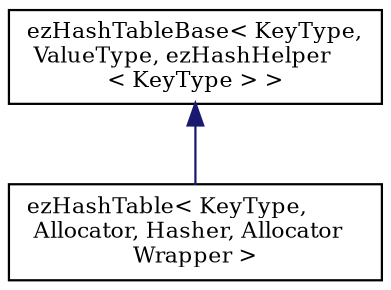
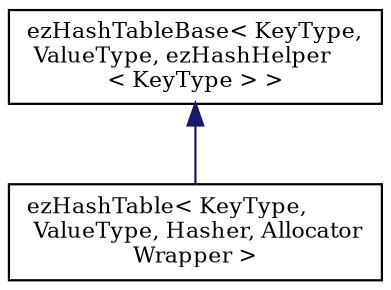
node "ezHashTable< KeyType, Allocator, Hasher, Allocator Wrapper >": label "ezHashTable< KeyType, Allocator, Hasher, Allocator Wrapper >" -> "ezHashTable< KeyType, ValueType, Hasher, Allocator Wrapper >"
